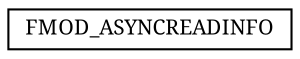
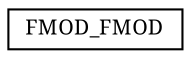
node "FMOD_ASYNCREADINFO": label "FMOD_ASYNCREADINFO" -> "FMOD_FMOD"
